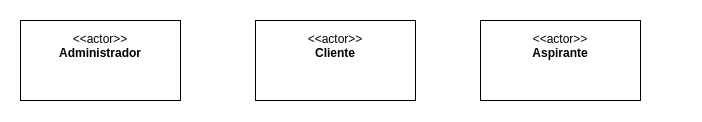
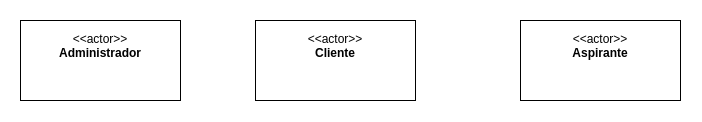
node "<<actor>> Aspirante": moved (561, 61) -> (601, 61)
